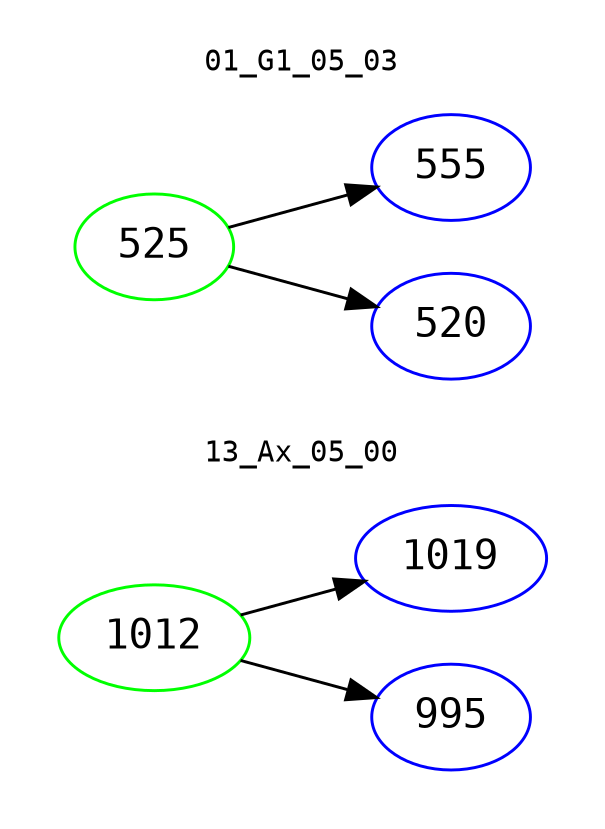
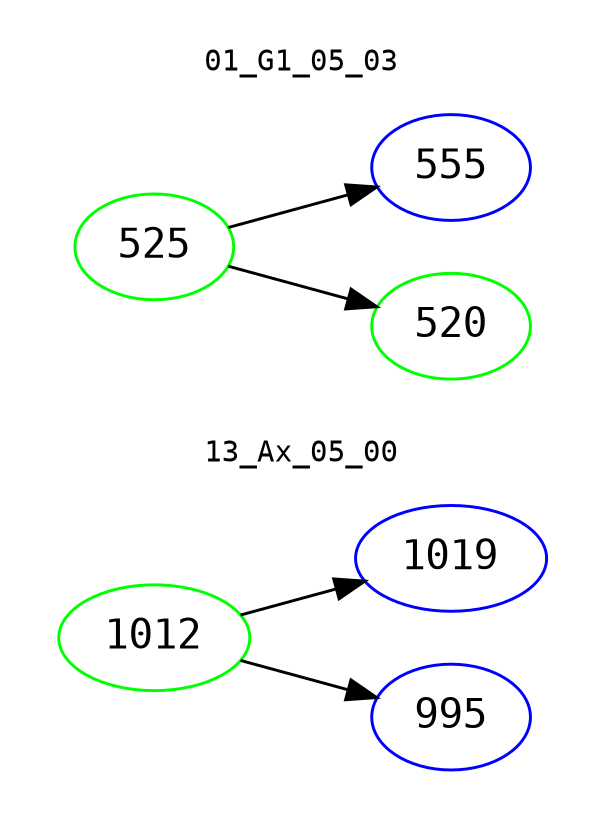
node "520": color blue -> green
